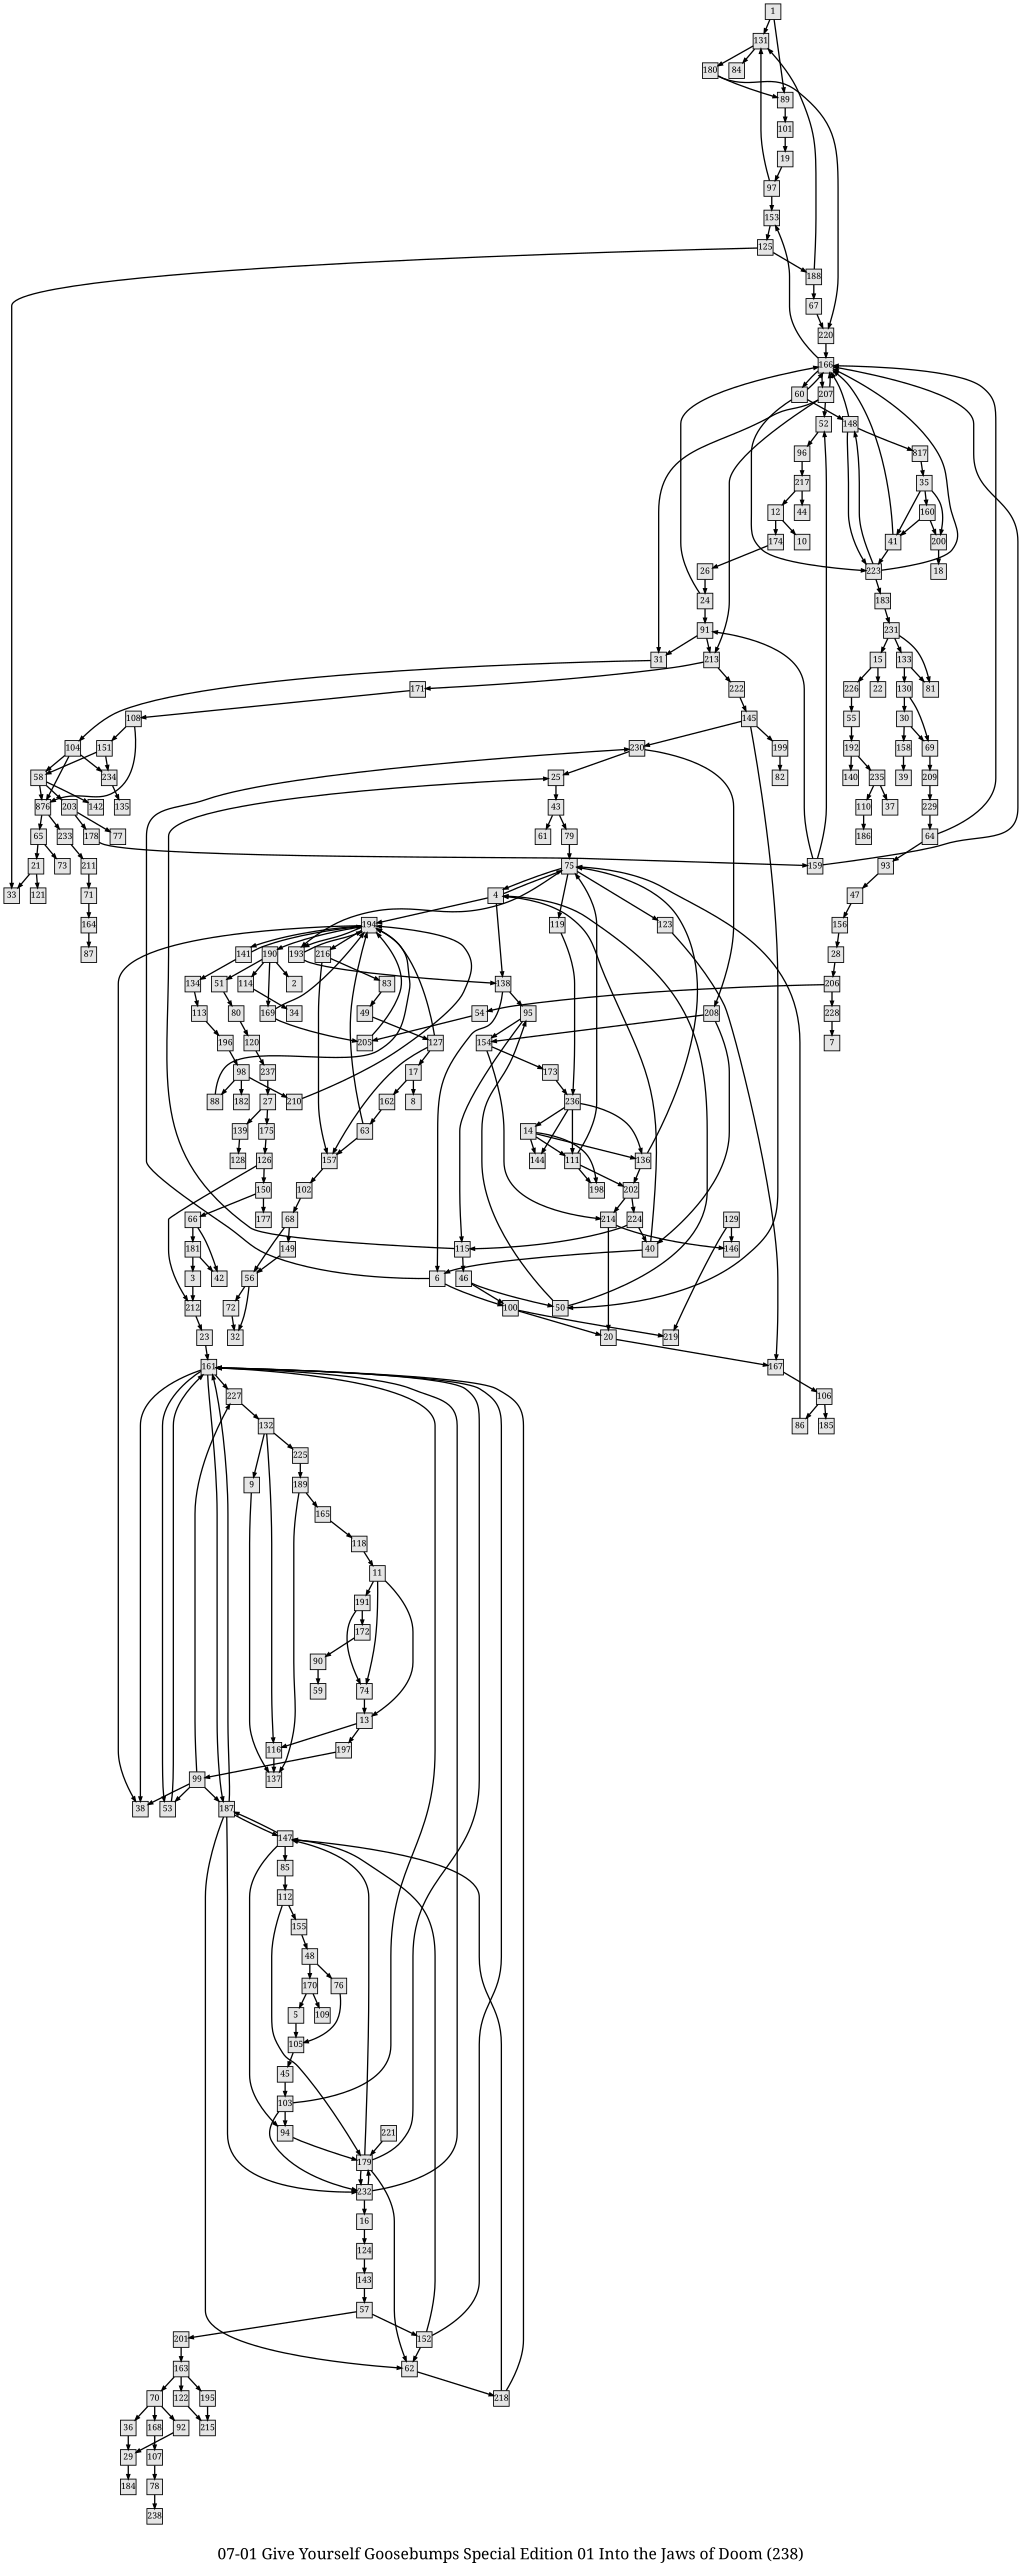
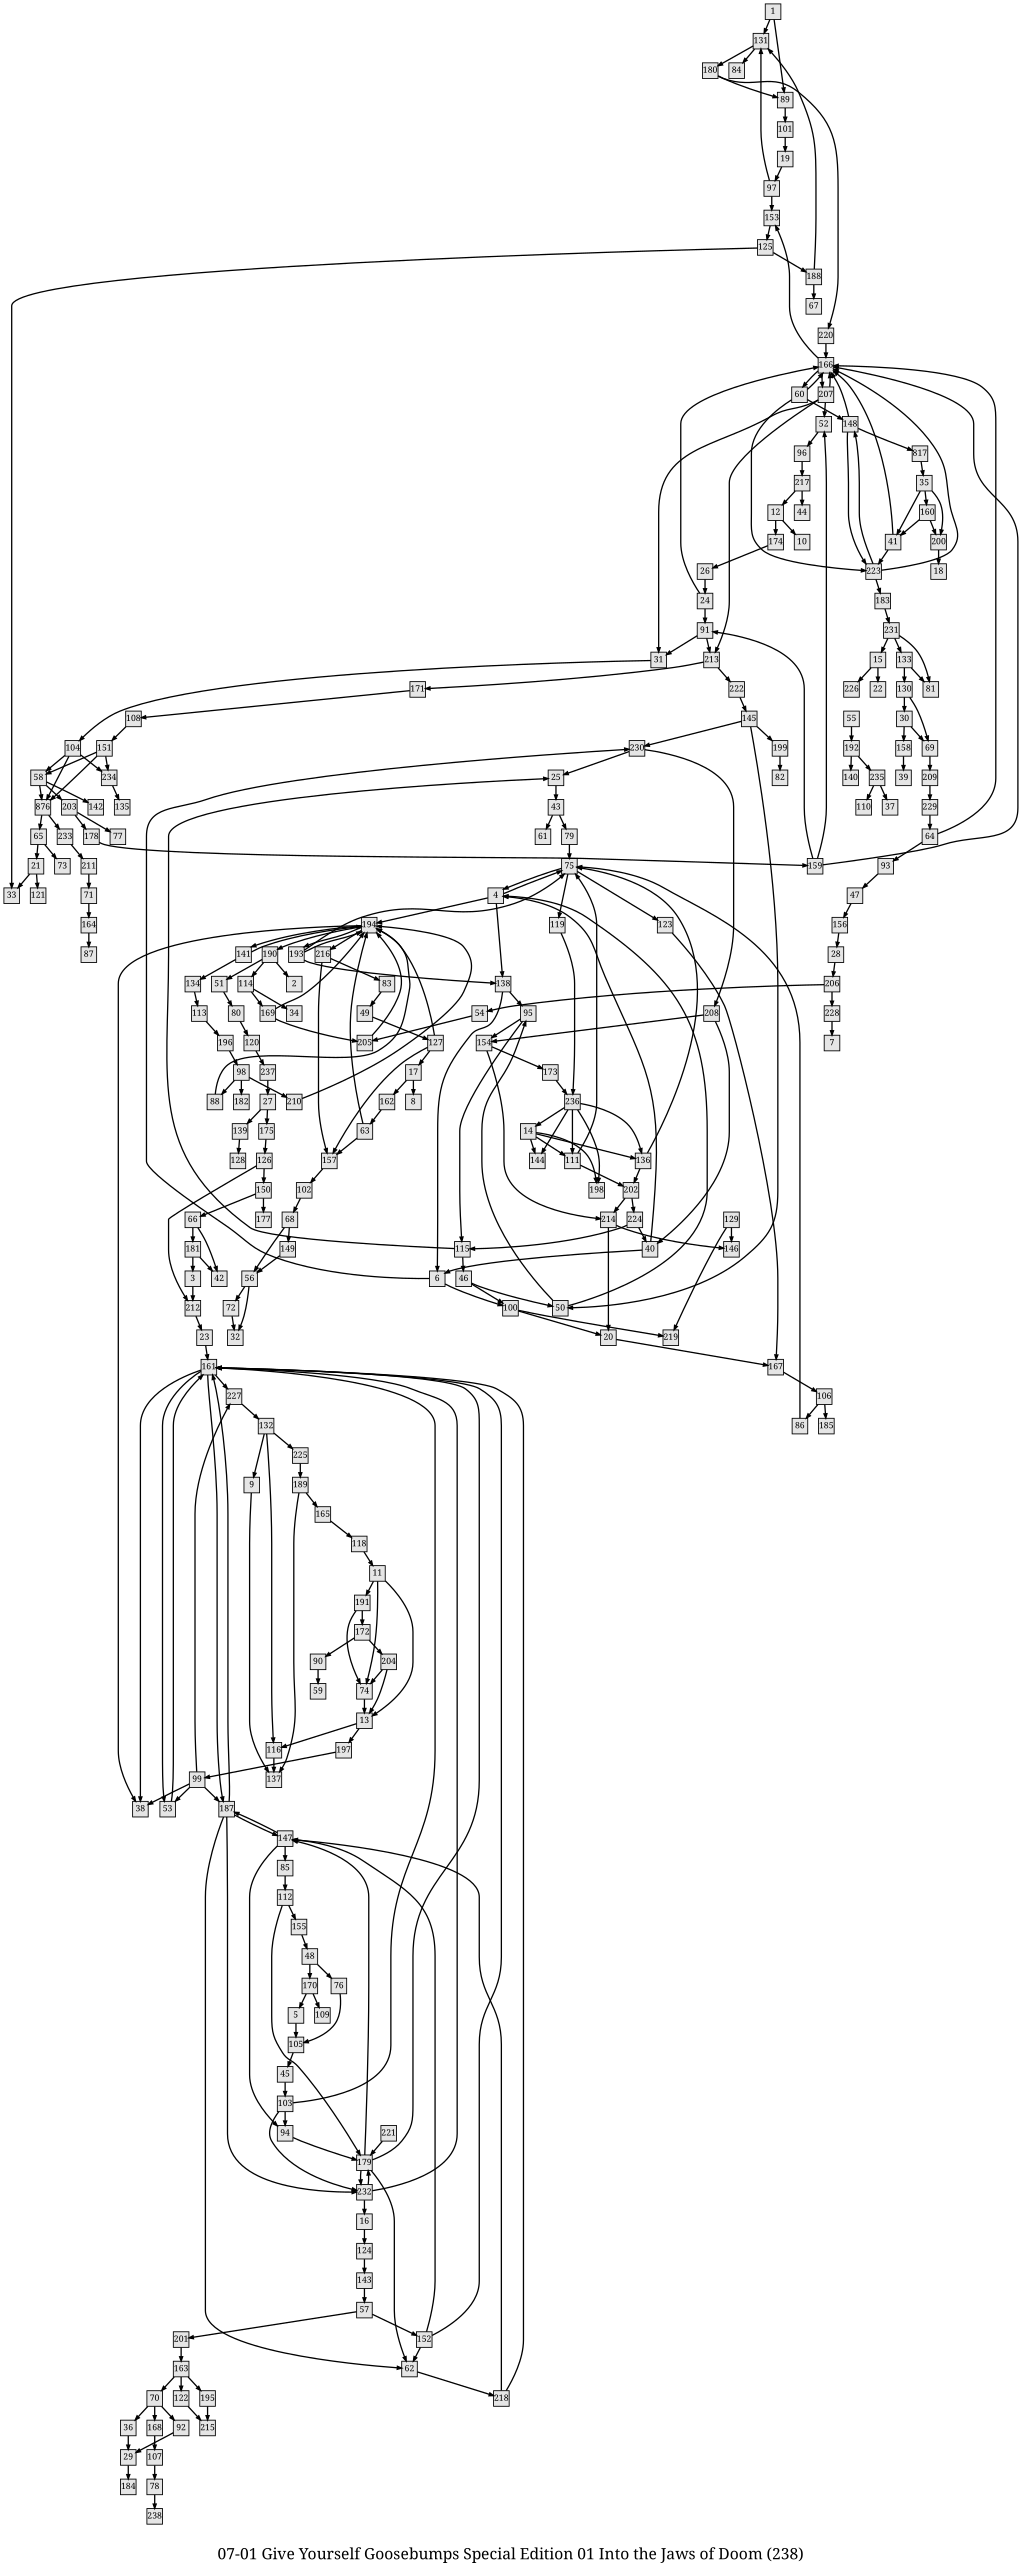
edge "67" -> "220": removed
edge "226" -> "55": removed
edge "108" -> "876": now "151" -> "876"
node "186": removed
edge "75" -> "193": reversed
edge "190" -> "169": now "114" -> "169"
edge "111" -> "198": now "236" -> "198"
node "204": added
